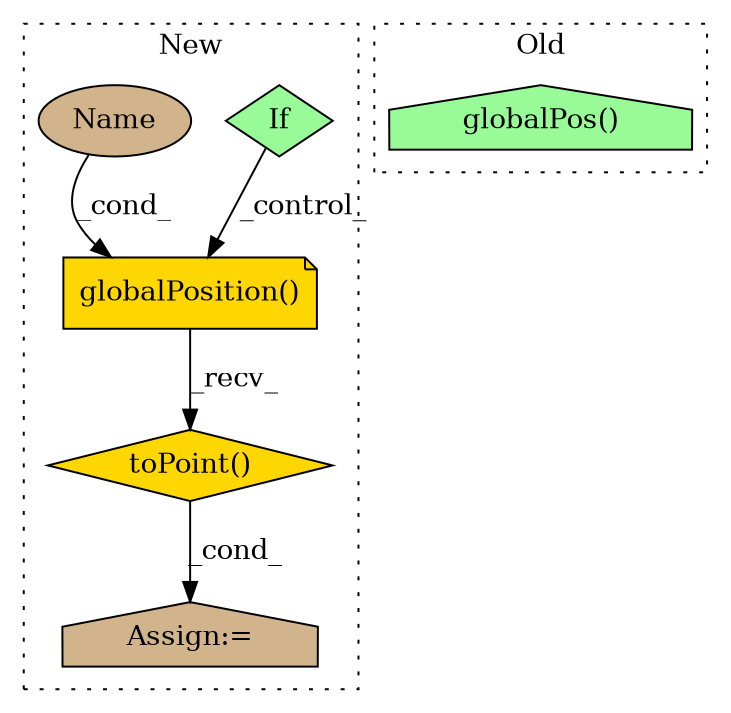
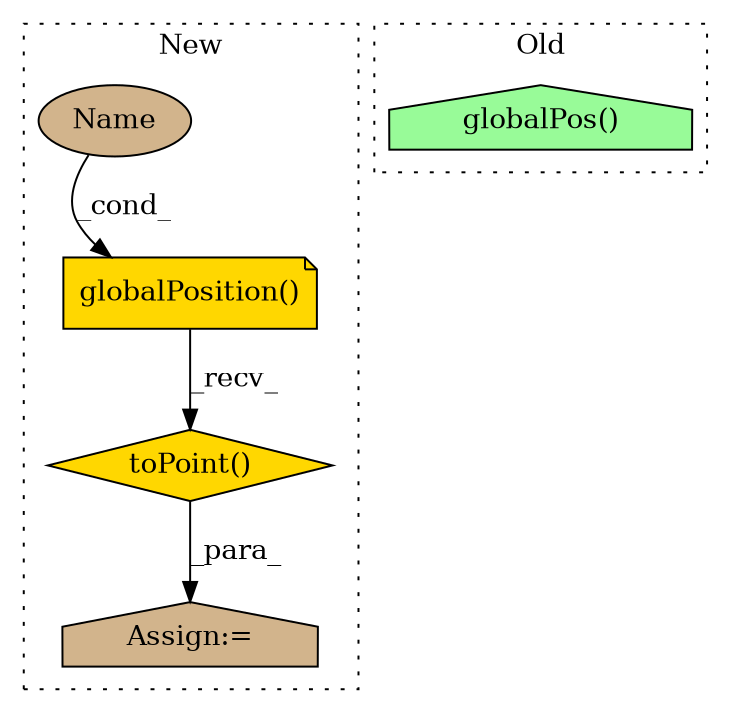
node "If": removed
edge "toPoint()" -> "Assign:=": label "_cond_" -> "_para_"
